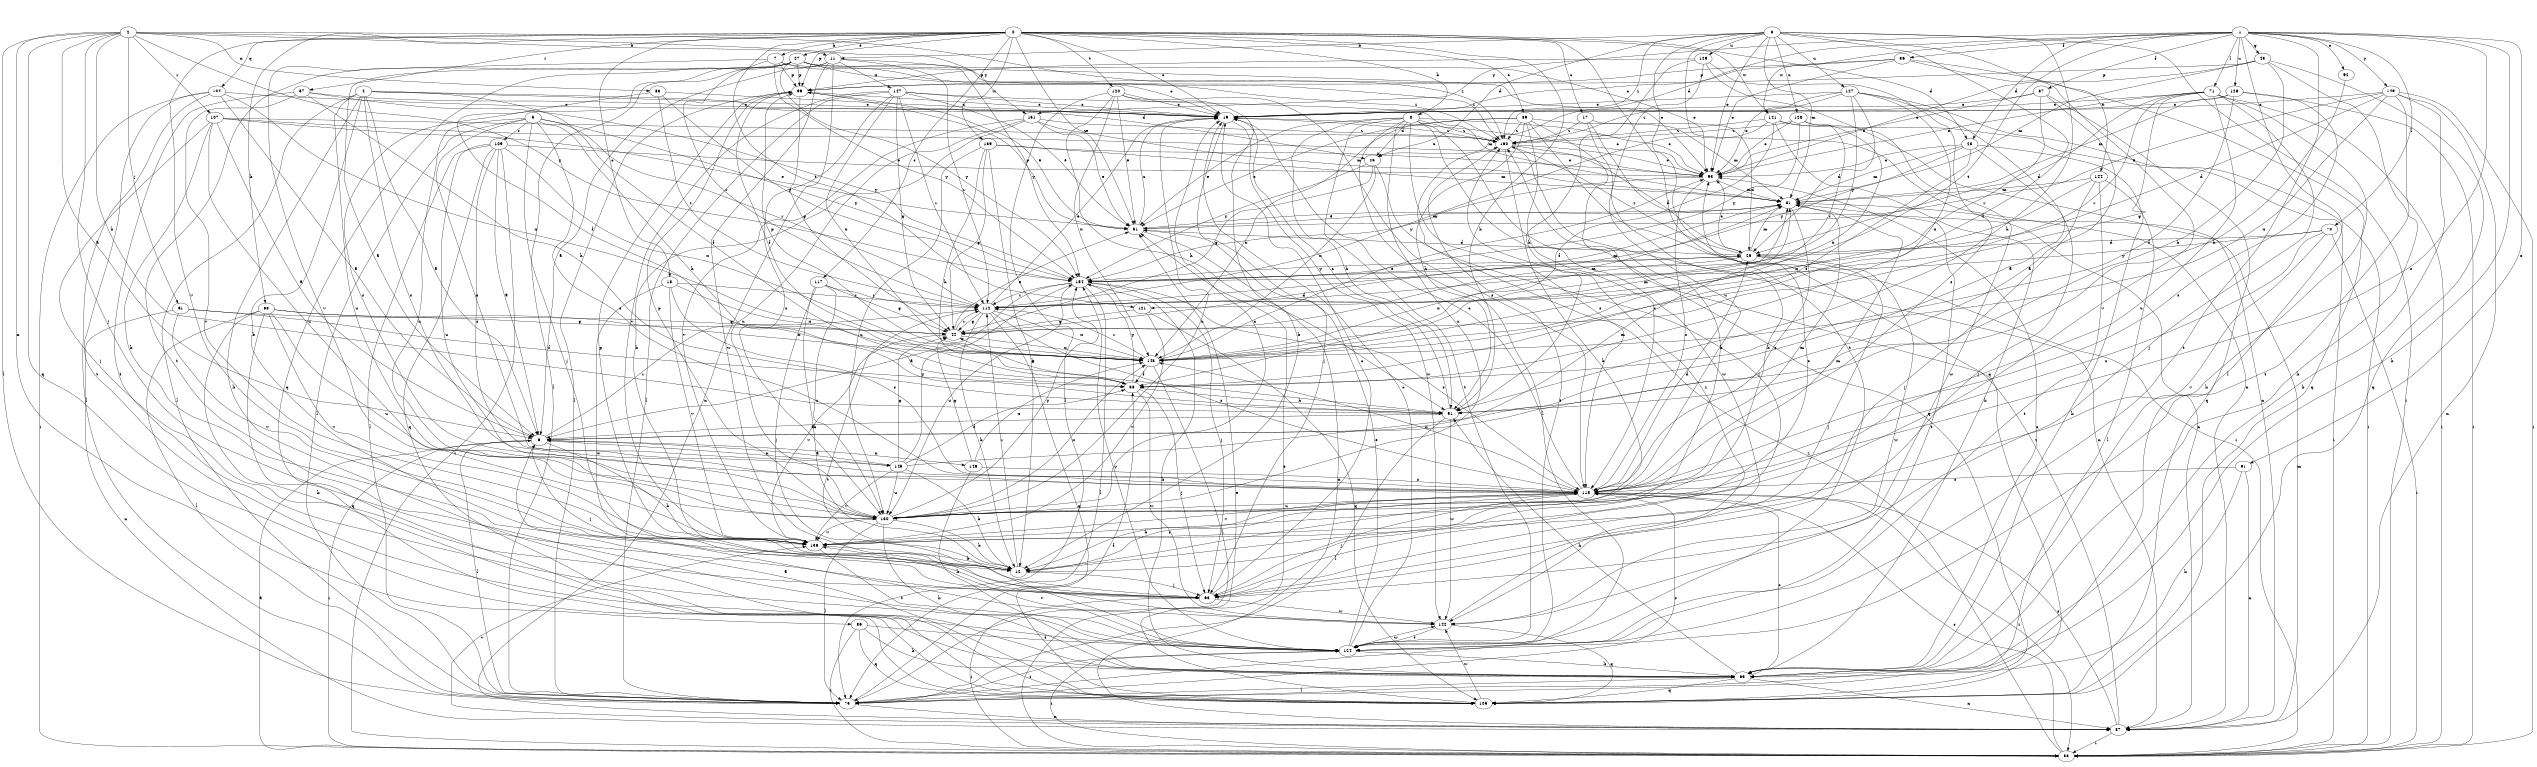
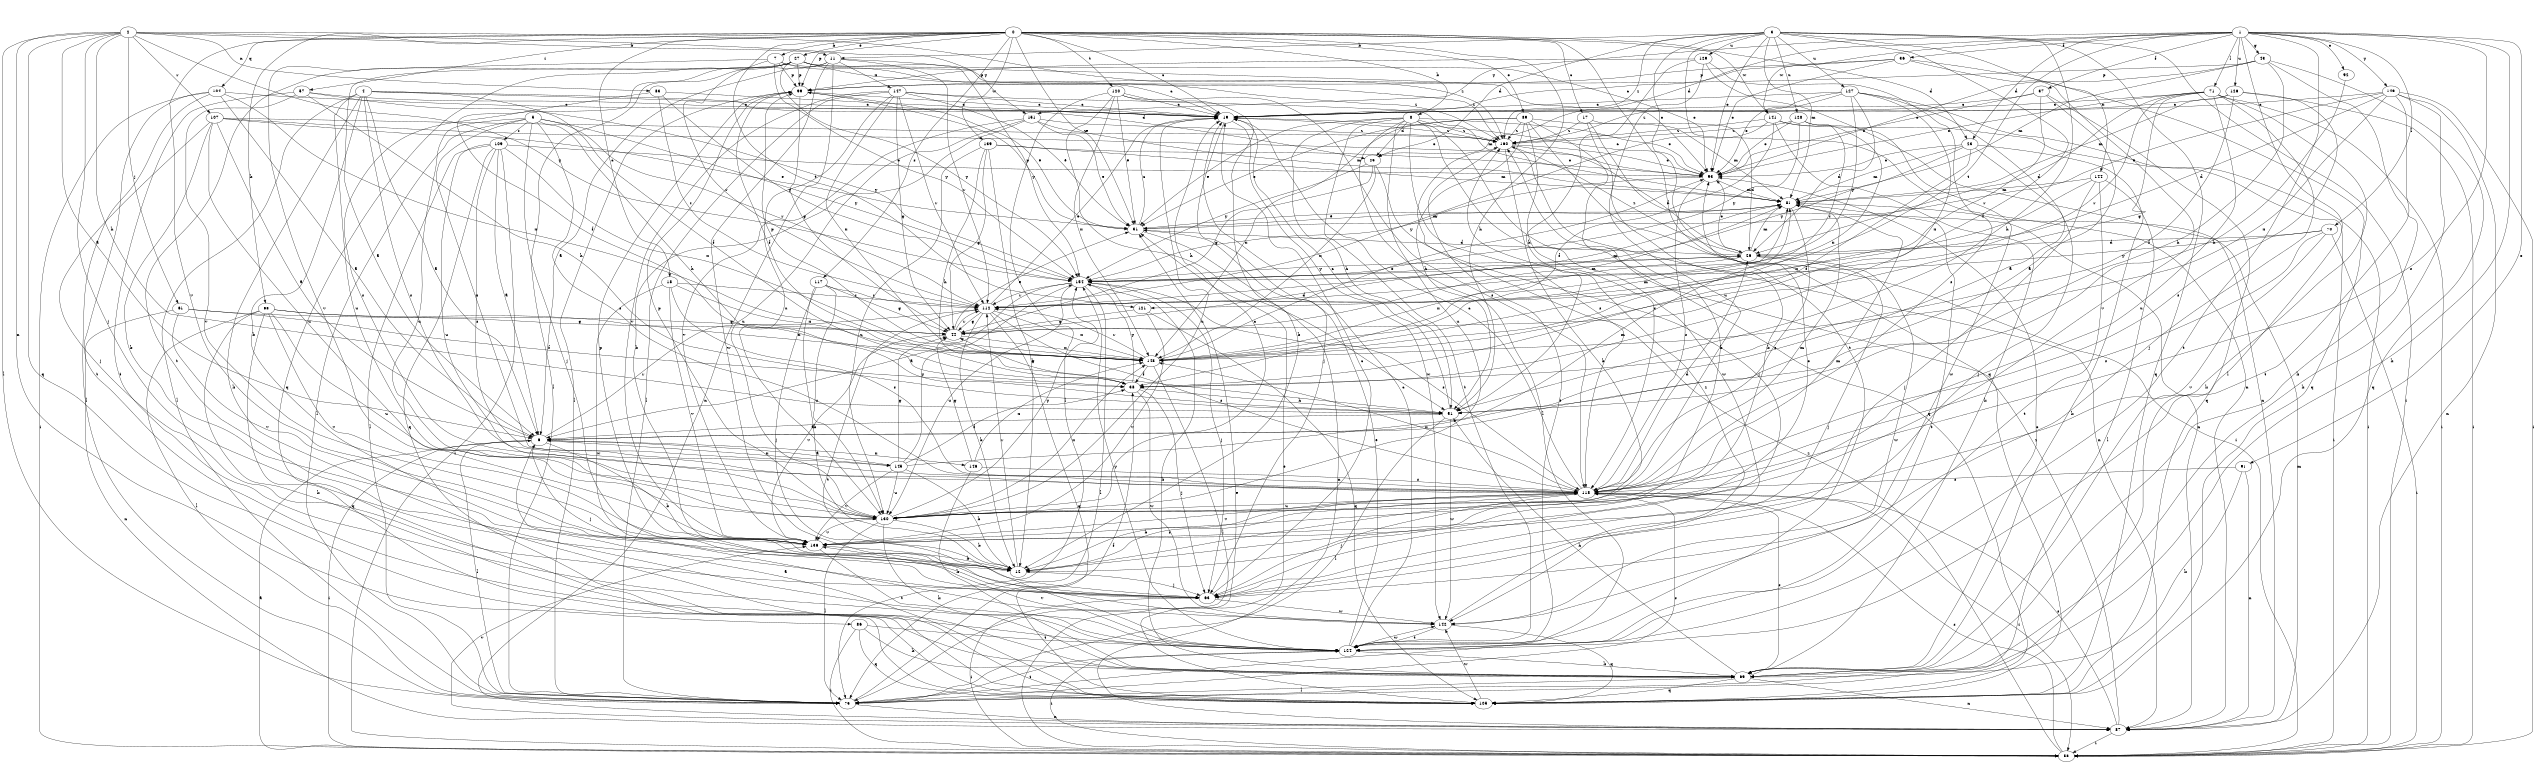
edge "3" -> "105": added, label "q"
